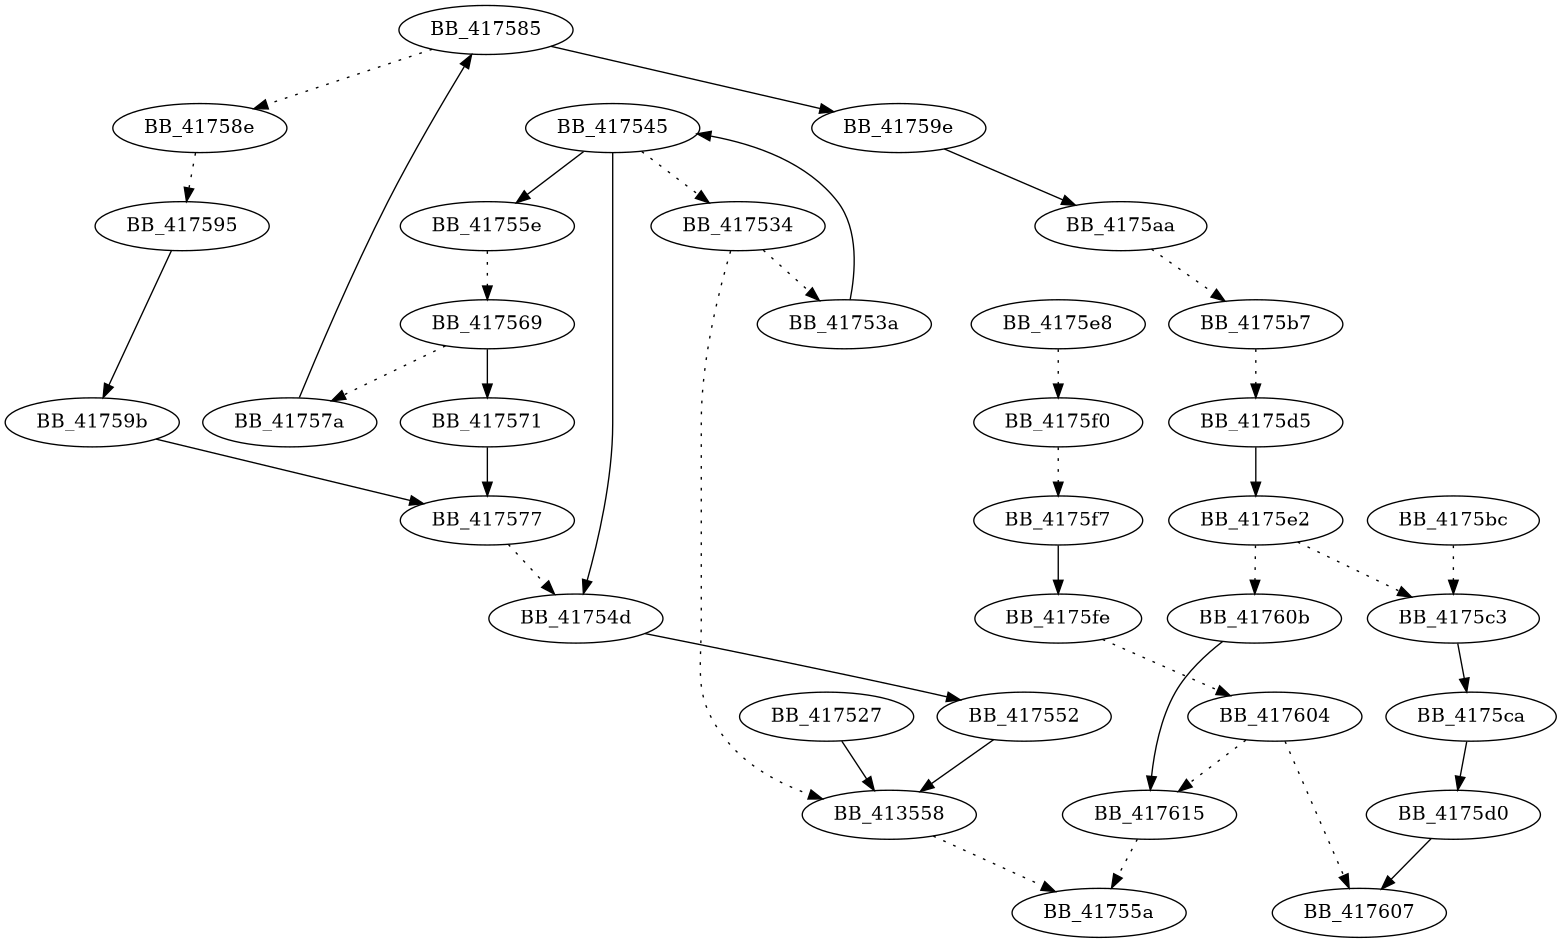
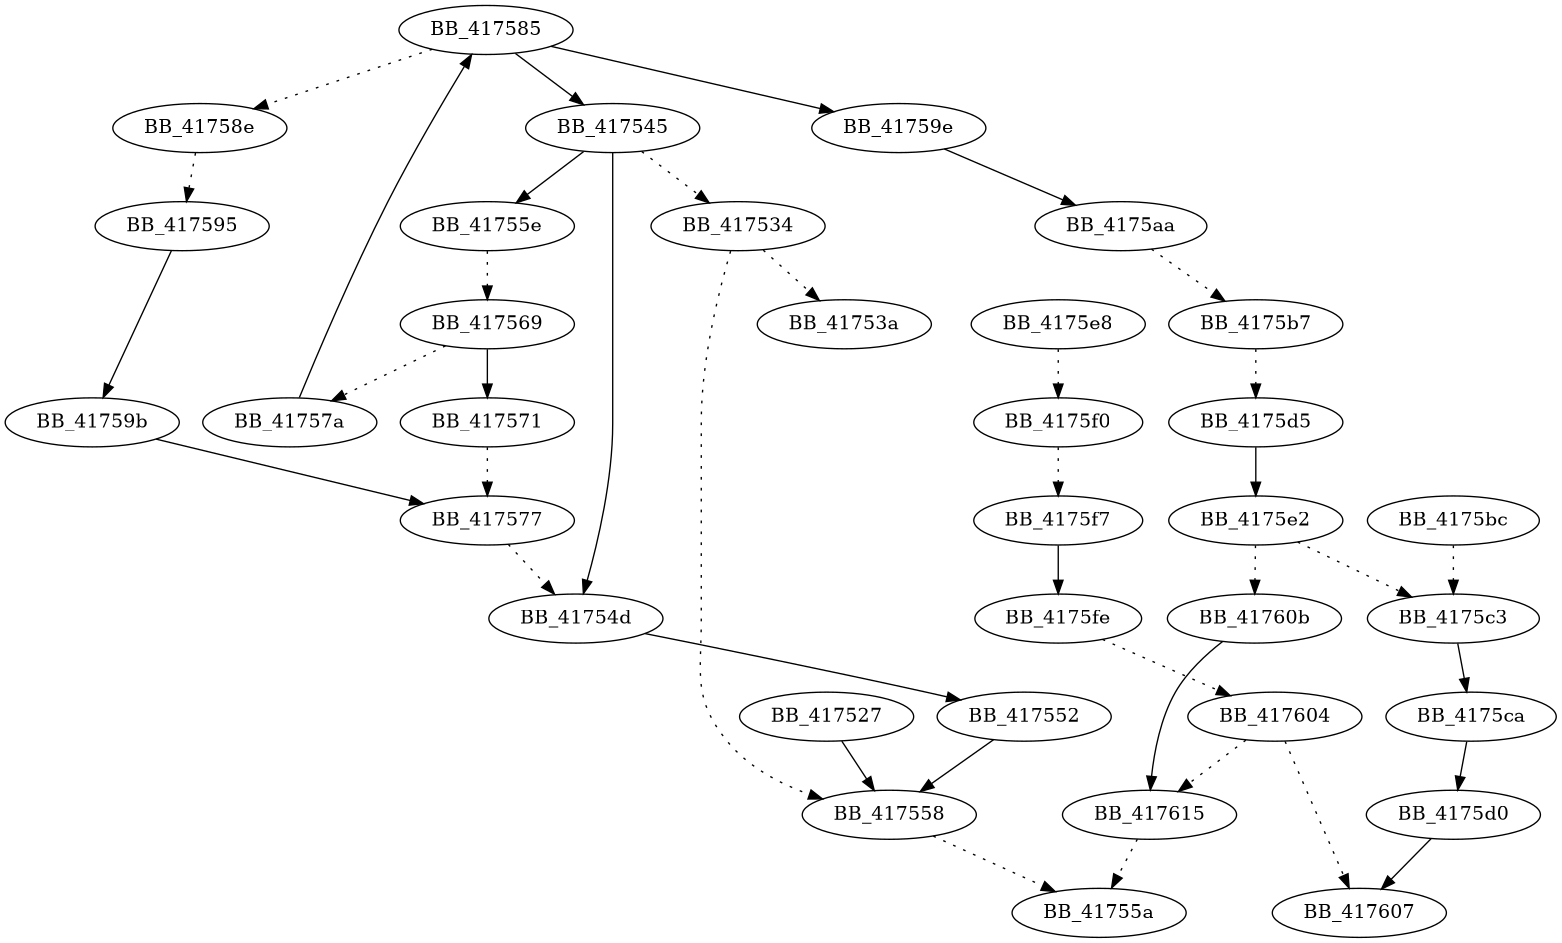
edge "BB_41753a" -> "BB_417545": now "BB_417585" -> "BB_417545"
edge "BB_417571" -> "BB_417577": style solid -> dotted
node "BB_413558": label "BB_413558" -> "BB_417558"
